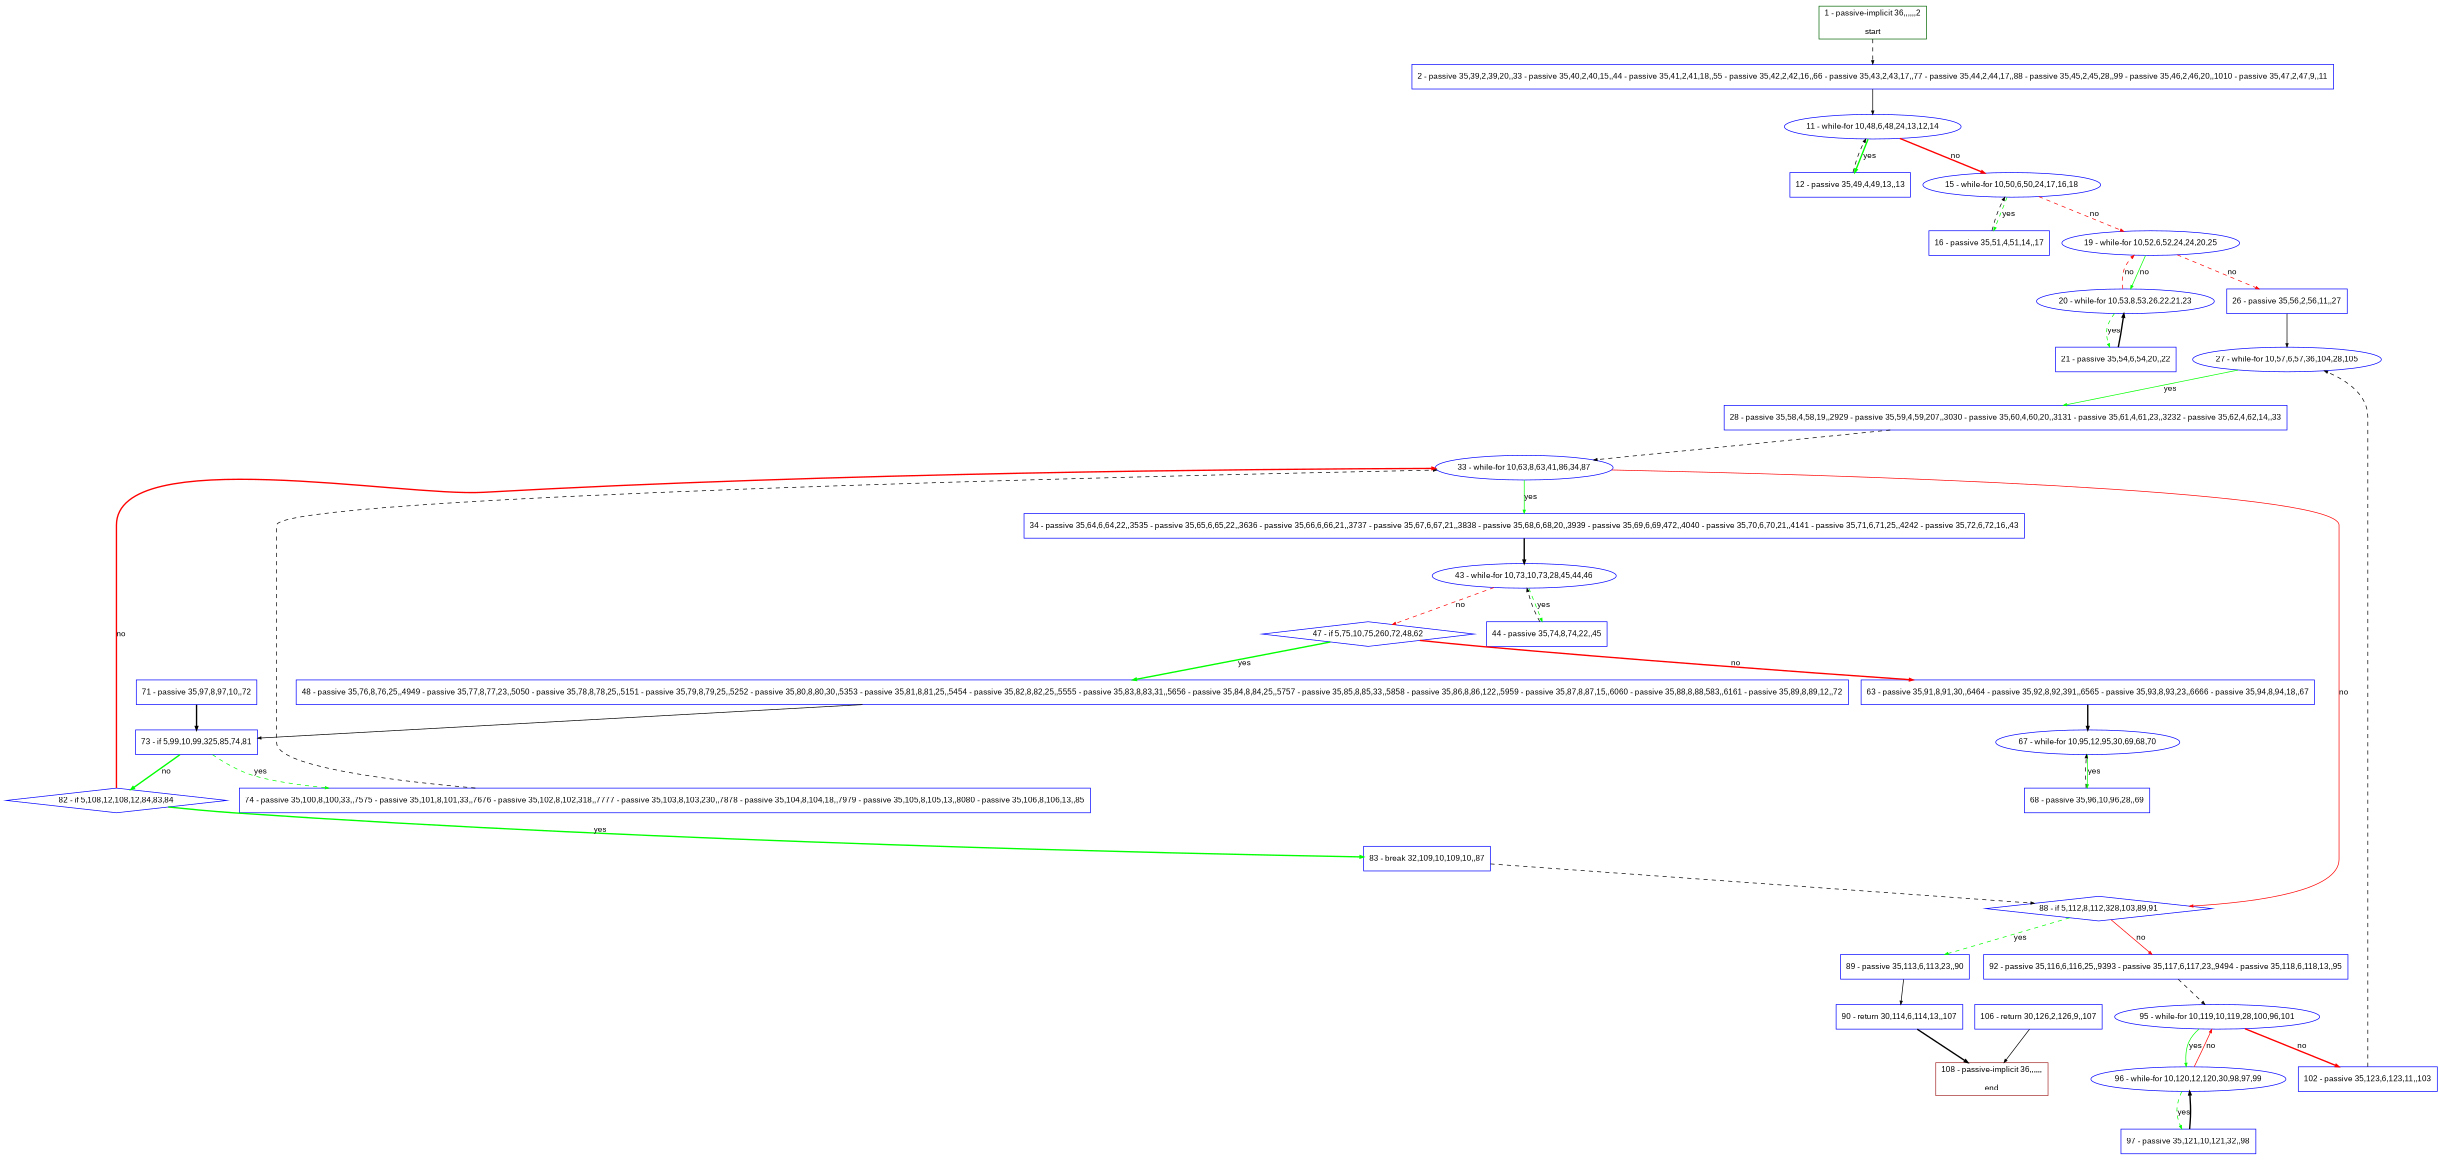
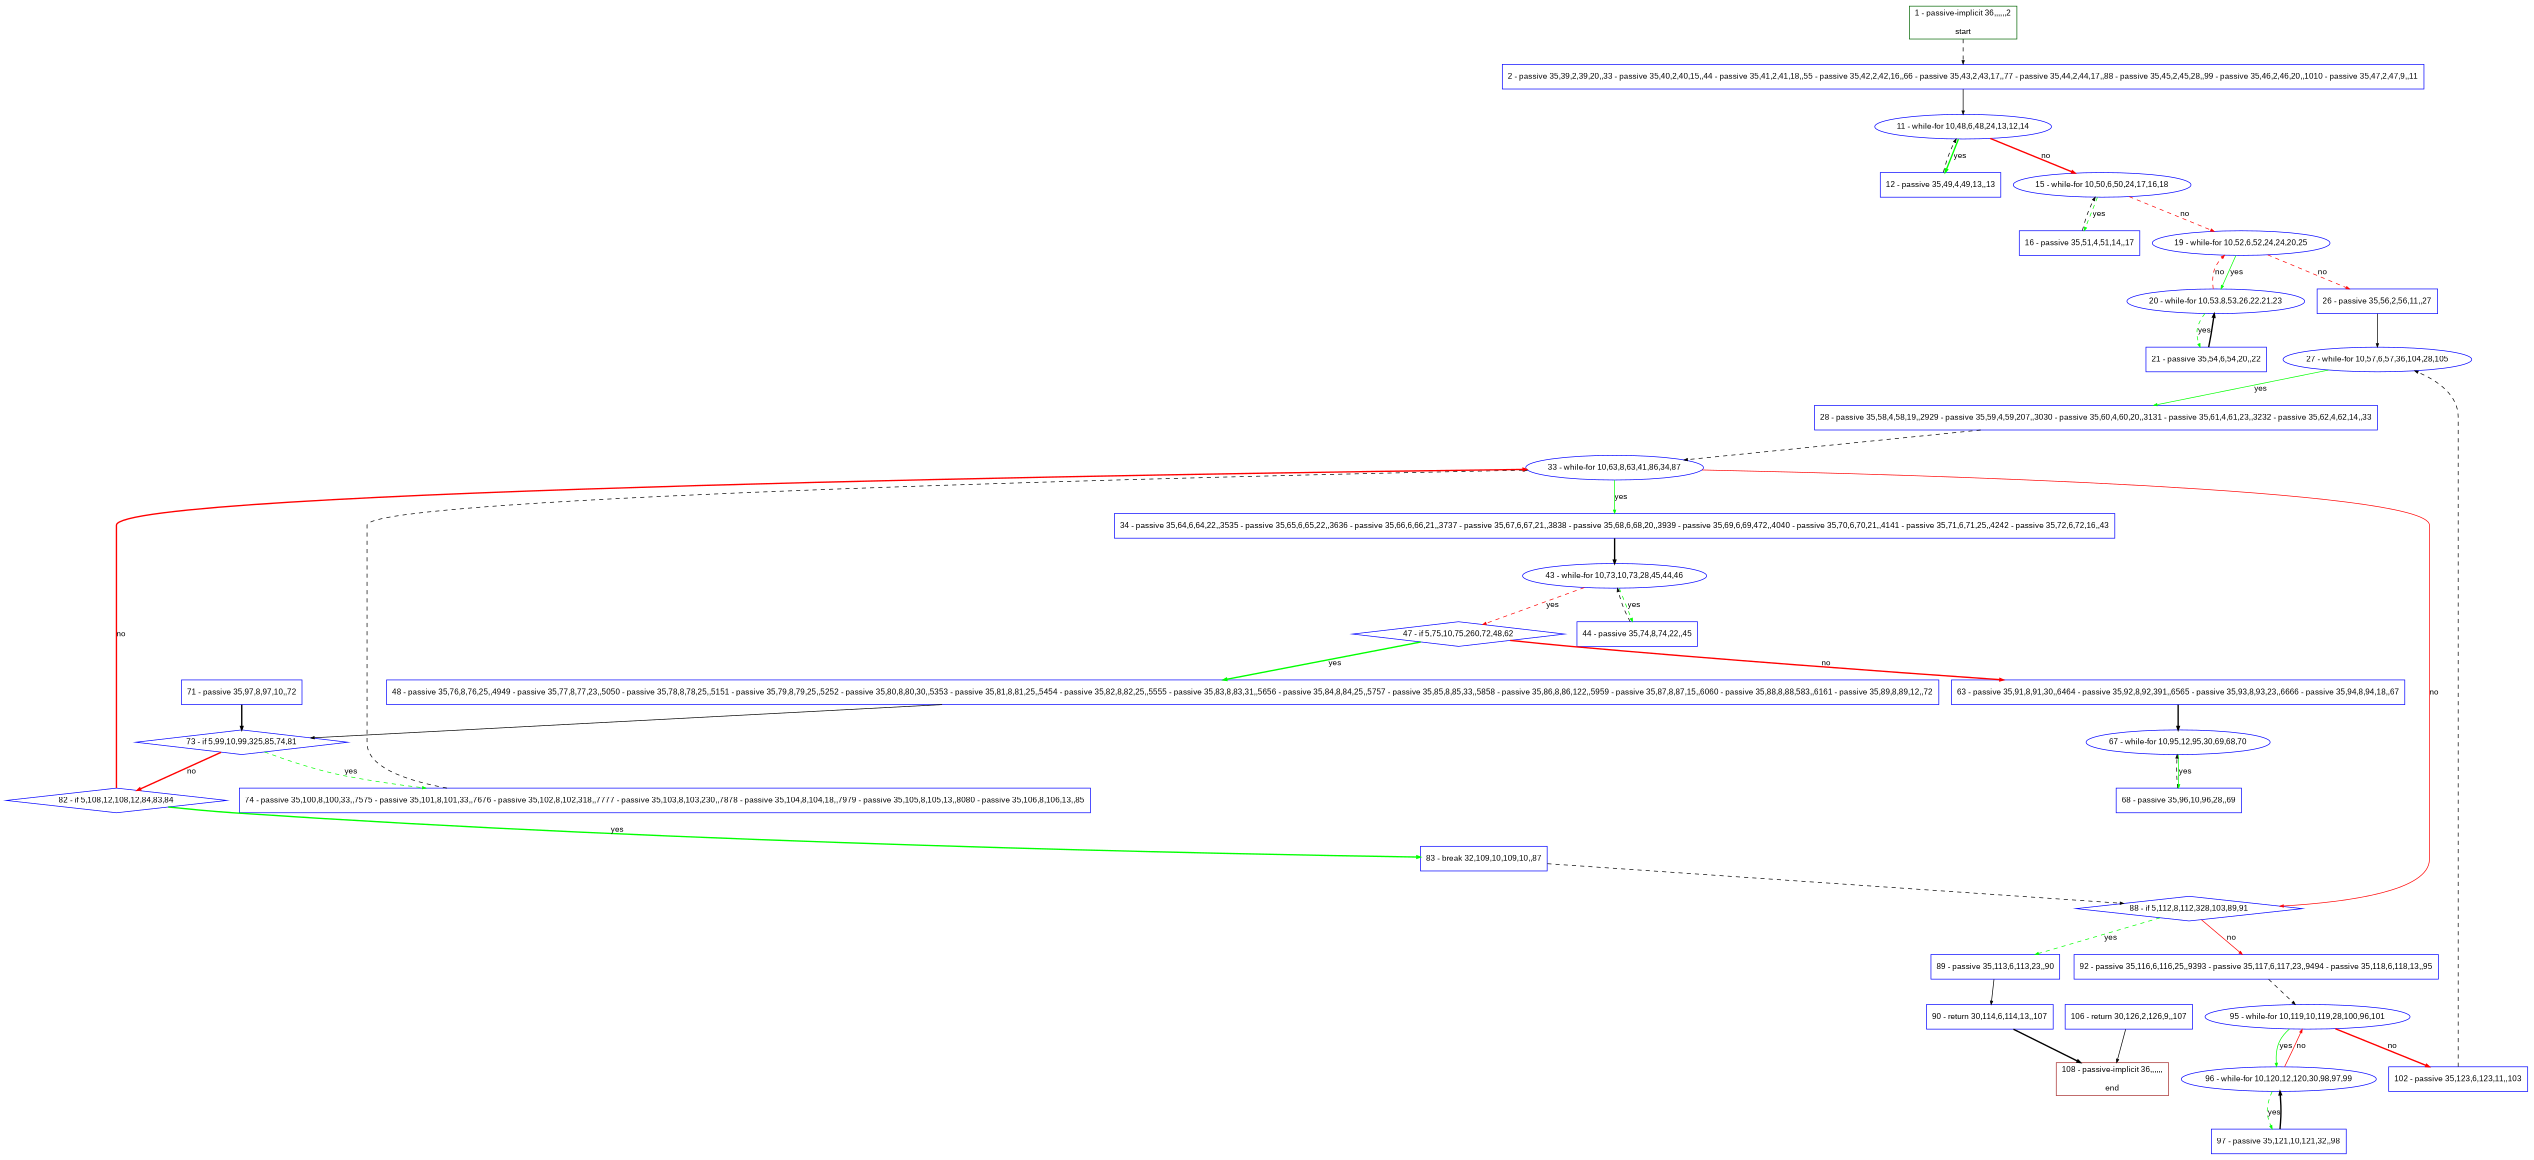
edge "19 - while-for 10,52,6,52,24,24,20,25" -> "20 - while-for 10,53,8,53,26,22,21,23": label "no" -> "yes"
edge "43 - while-for 10,73,10,73,28,45,44,46" -> "47 - if 5,75,10,75,260,72,48,62": label "no" -> "yes"
node "73 - if 5,99,10,99,325,85,74,81": shape box -> diamond
edge "73 - if 5,99,10,99,325,85,74,81" -> "82 - if 5,108,12,108,12,84,83,84": color #00ff00 -> #ff0000
